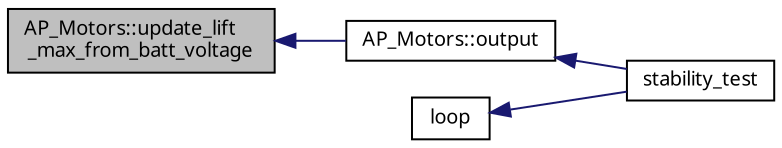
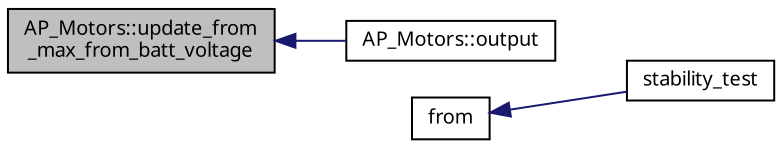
node "AP_Motors::update_lift _max_from_batt_voltage": label "AP_Motors::update_lift _max_from_batt_voltage" -> "AP_Motors::update_from _max_from_batt_voltage"
edge "stability_test" -> "AP_Motors::output": removed
node "loop": label "loop" -> "from"
